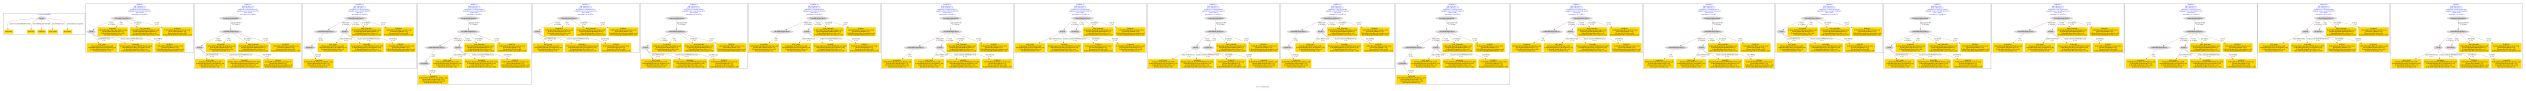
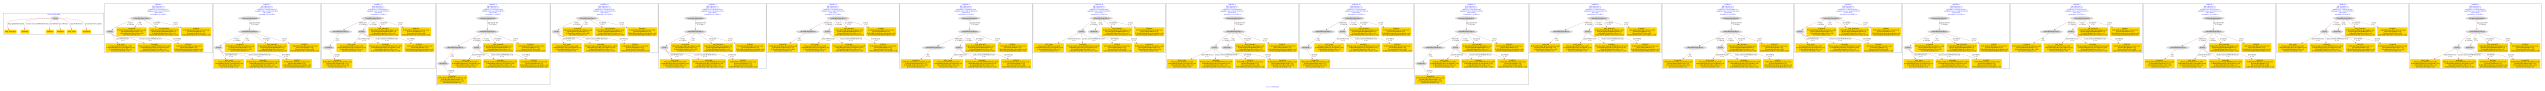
node "long_biography": added
